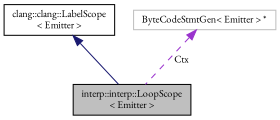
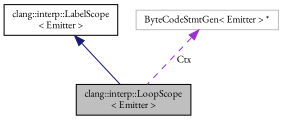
node "clang::clang::LabelScope < Emitter >": label "clang::clang::LabelScope < Emitter >" -> "clang::interp::LabelScope < Emitter >"
node "interp::interp::LoopScope < Emitter >": label "interp::interp::LoopScope < Emitter >" -> "clang::interp::LoopScope < Emitter >"
